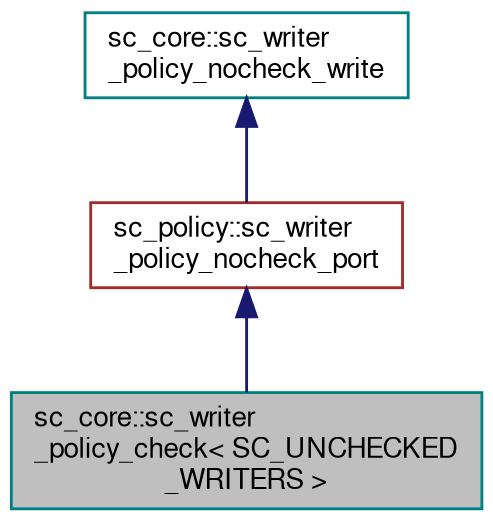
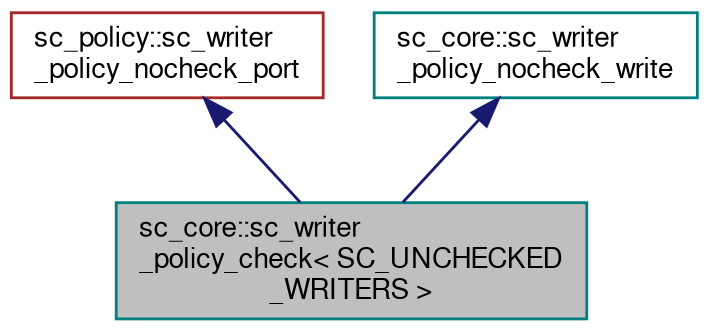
edge "sc_policy::sc_writer _policy_nocheck_port" -> "sc_core::sc_writer _policy_nocheck_write": now "sc_core::sc_writer _policy_check< SC_UNCHECKED _WRITERS >" -> "sc_core::sc_writer _policy_nocheck_write"
